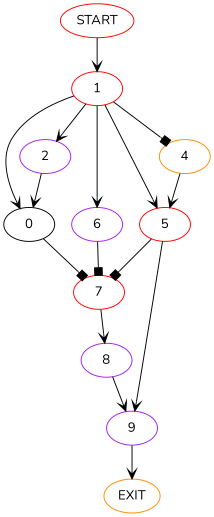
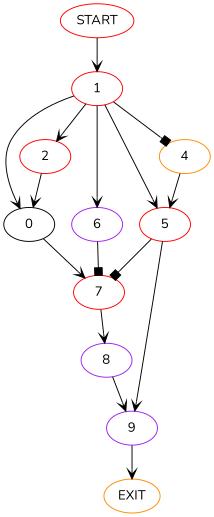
node "2": color purple -> red
edge "0" -> "7": arrowhead box -> vee
